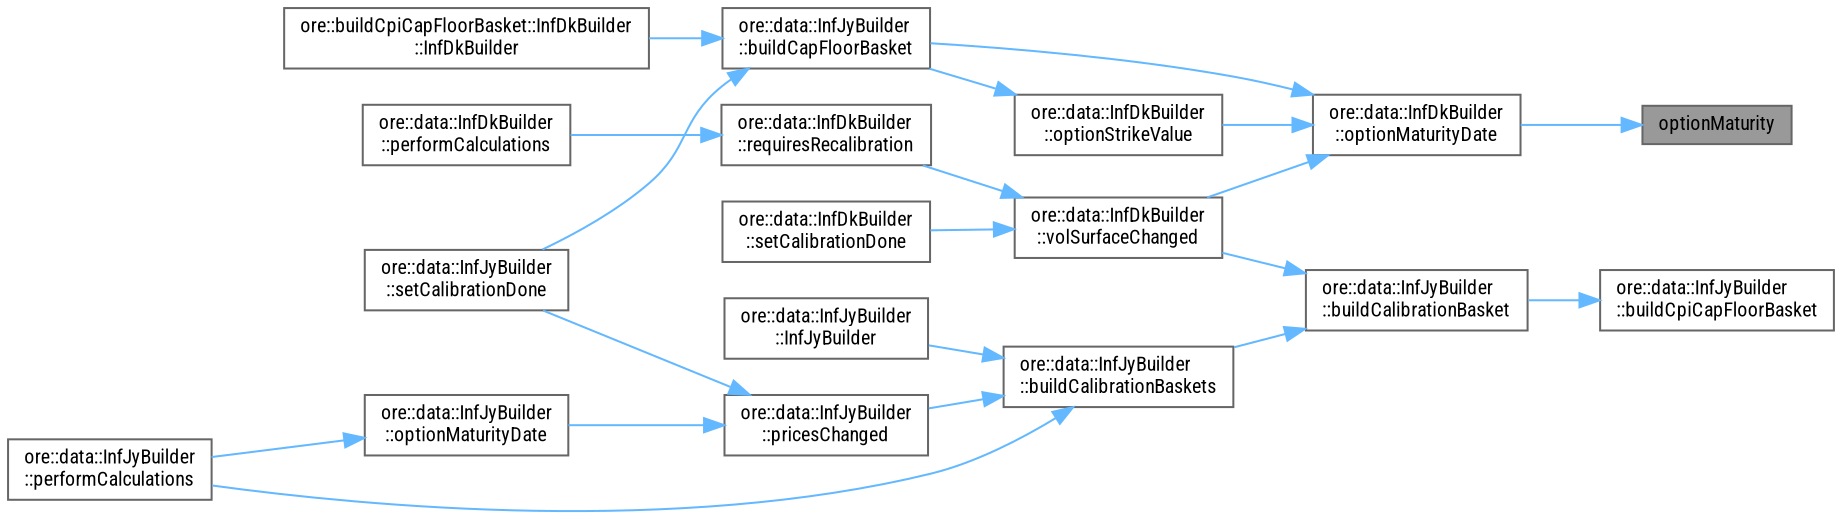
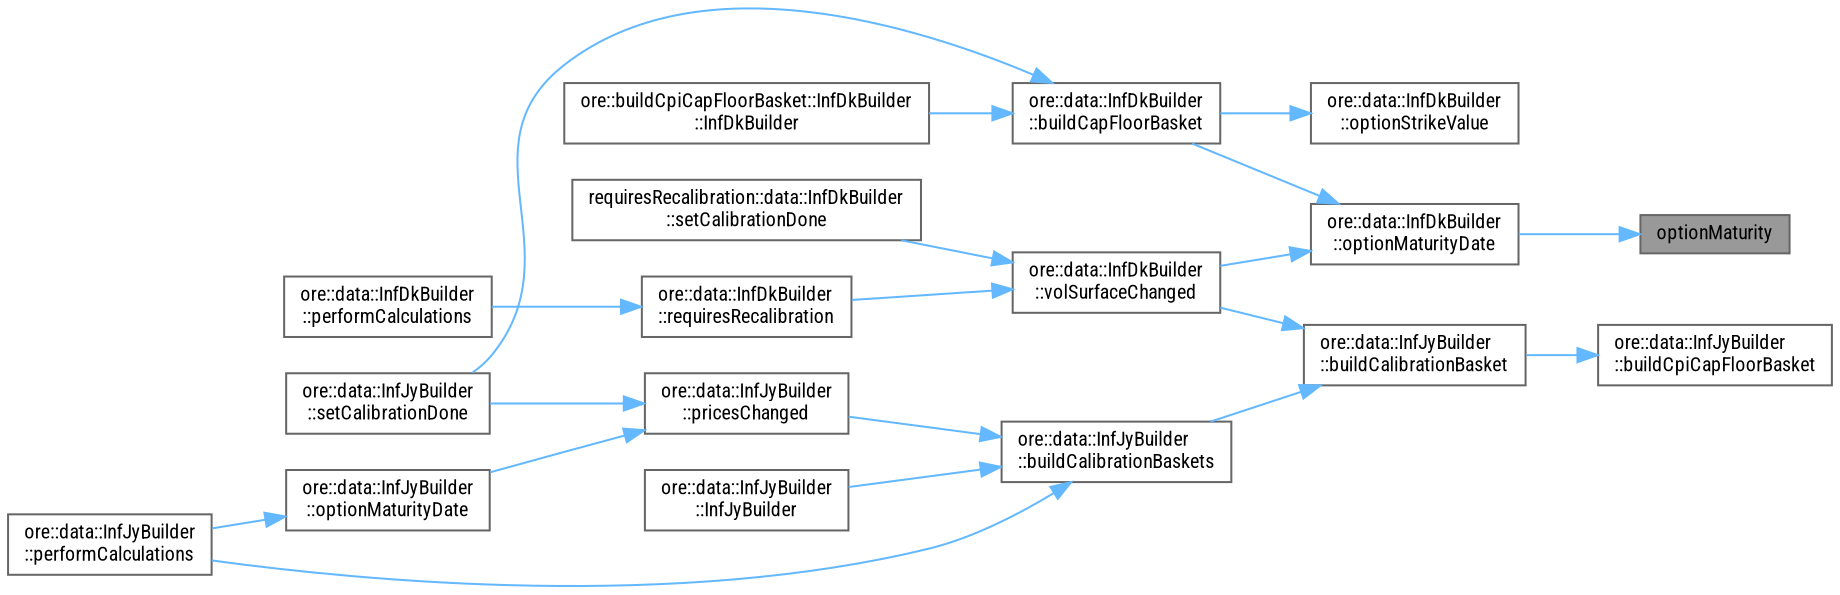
node "ore::data::InfJyBuilder ::buildCapFloorBasket": label "ore::data::InfJyBuilder ::buildCapFloorBasket" -> "ore::data::InfDkBuilder ::buildCapFloorBasket"
edge "ore::data::InfDkBuilder ::optionStrikeValue" -> "ore::data::InfDkBuilder ::optionMaturityDate": removed
node "ore::data::InfDkBuilder ::setCalibrationDone": label "ore::data::InfDkBuilder ::setCalibrationDone" -> "requiresRecalibration::data::InfDkBuilder ::setCalibrationDone"
